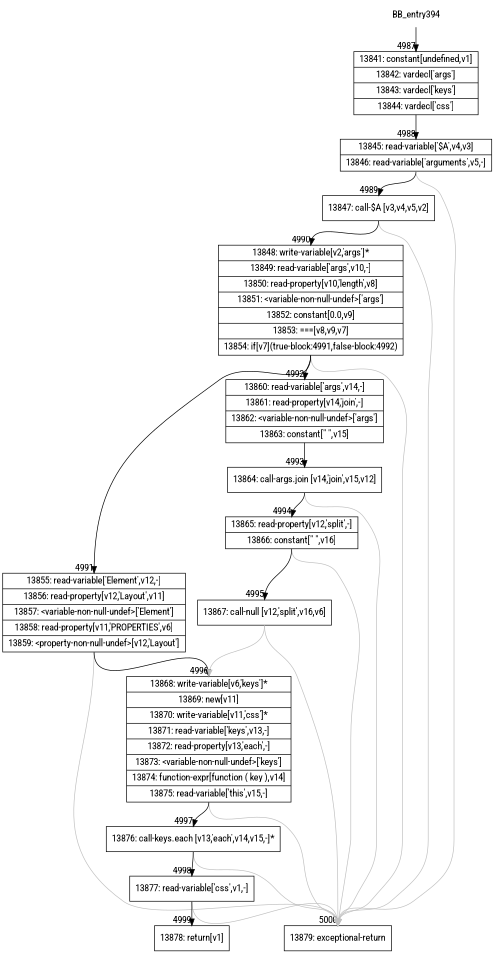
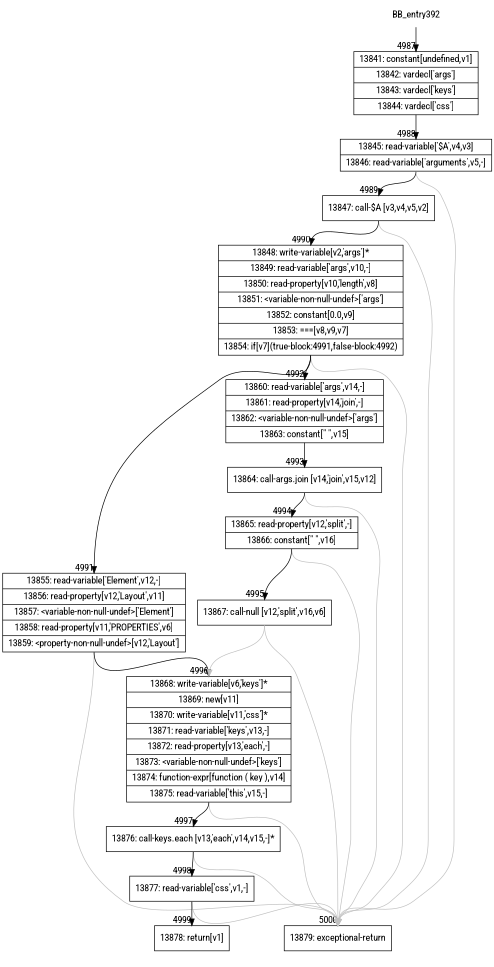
node "BB_entry394": label "BB_entry394" -> "BB_entry392"
